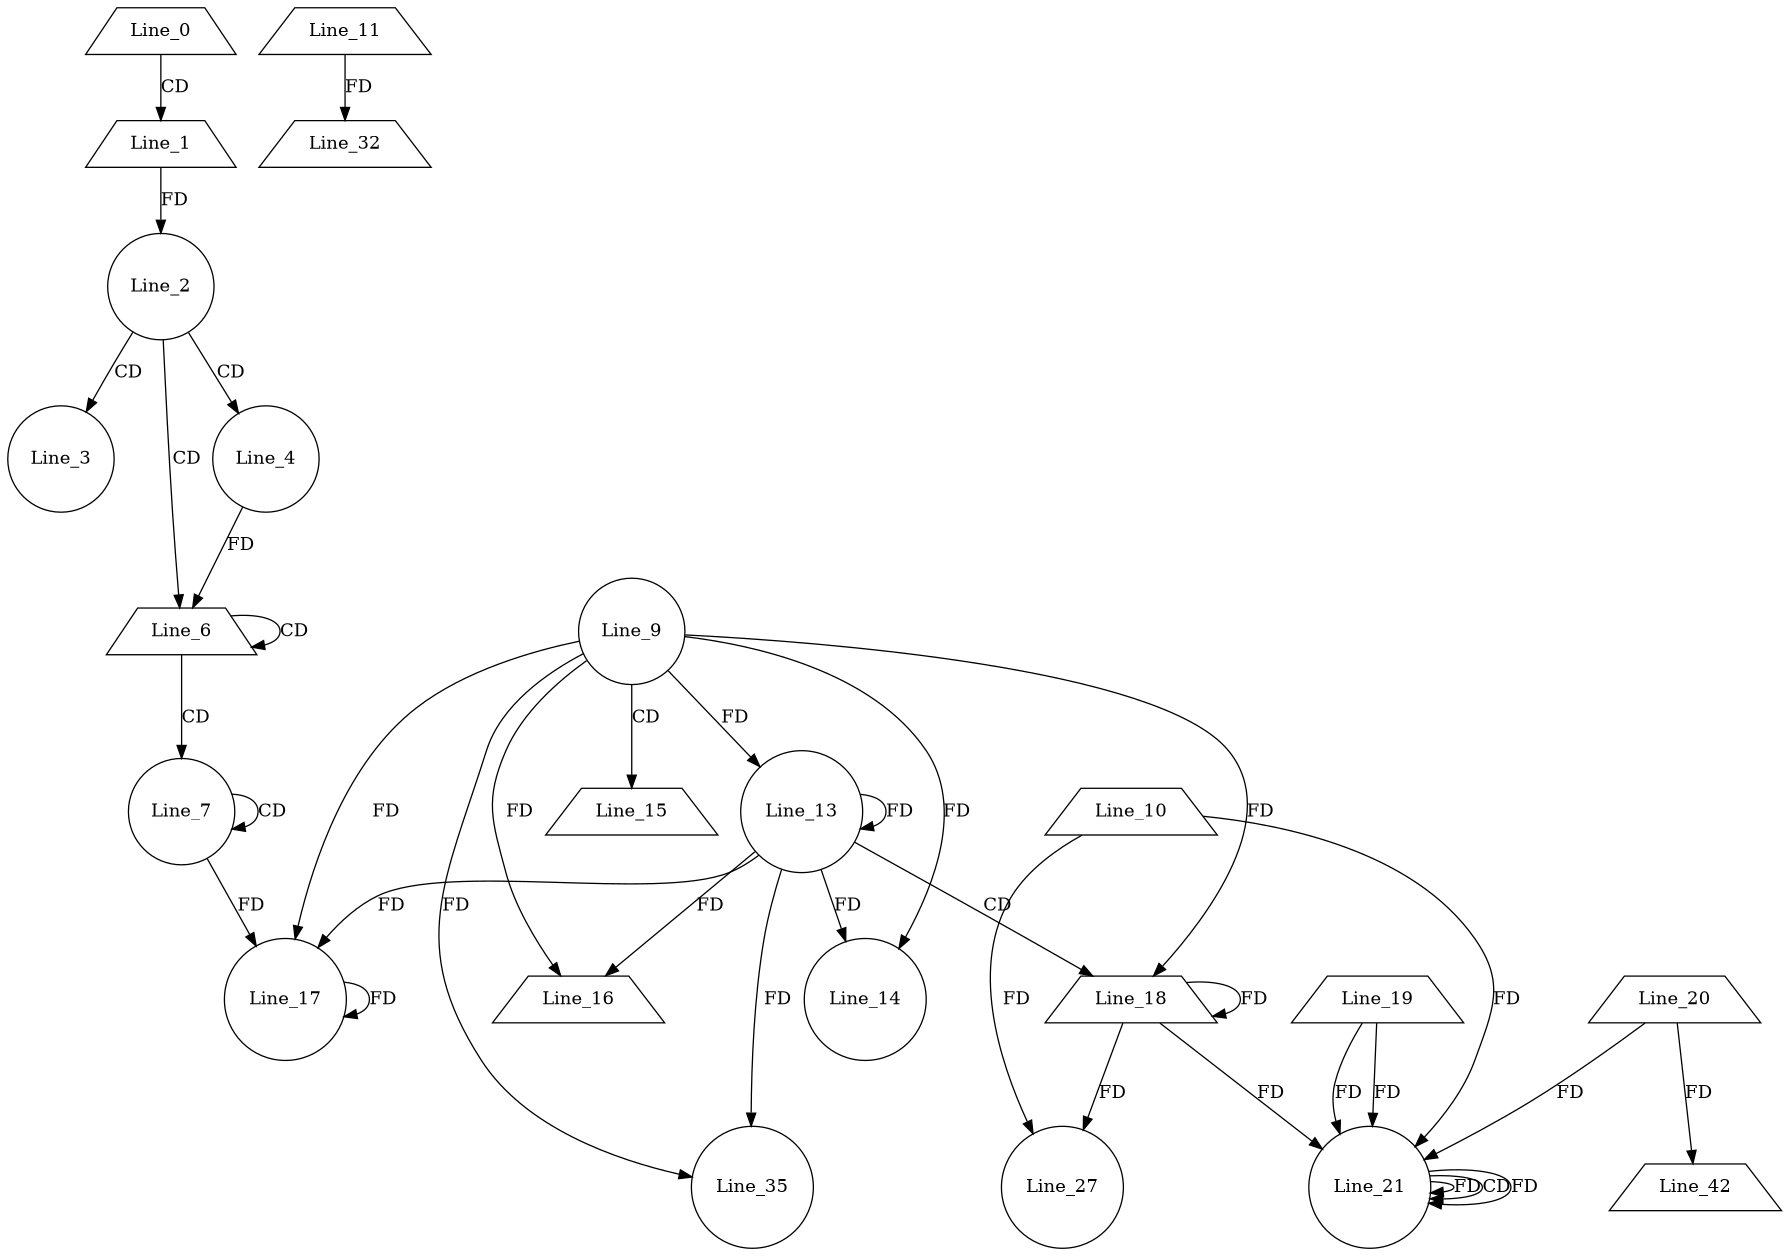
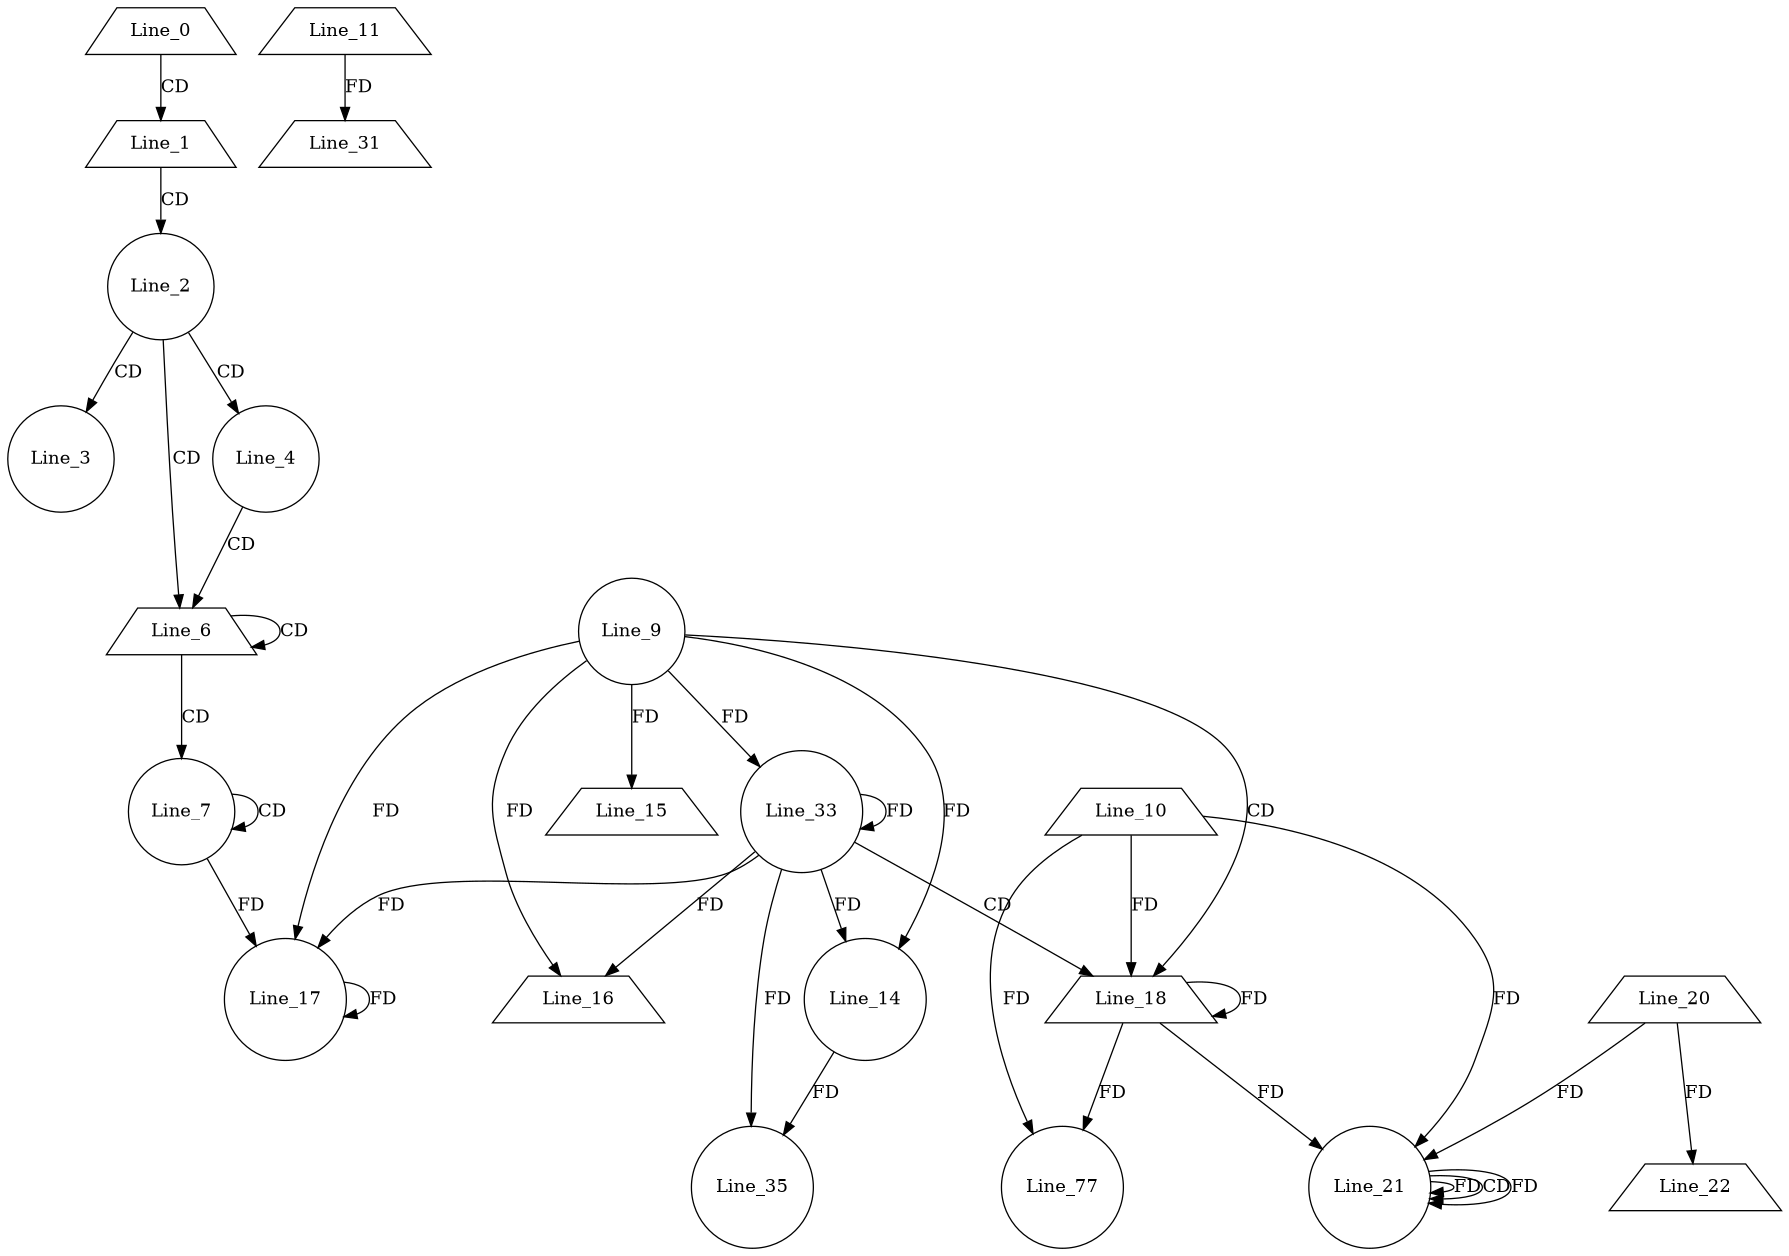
node "Line_32": label "Line_32" -> "Line_31"
edge "Line_1" -> "Line_2": label "FD" -> "CD"
edge "Line_4" -> "Line_6": label "FD" -> "CD"
edge "Line_9" -> "Line_15": label "CD" -> "FD"
node "Line_13": label "Line_13" -> "Line_33"
edge "Line_9" -> "Line_18": label "FD" -> "CD"
edge "Line_10" -> "Line_18": added, label "FD"
edge "Line_9" -> "Line_35": now "Line_14" -> "Line_35"
node "Line_19": removed
node "Line_27": label "Line_27" -> "Line_77"
node "Line_42": label "Line_42" -> "Line_22"
